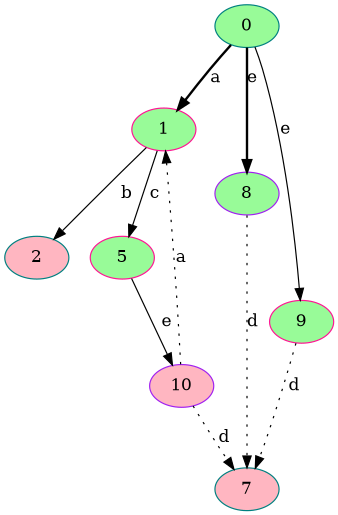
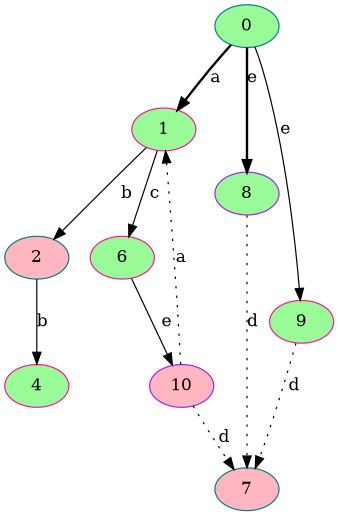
node "5": label "5" -> "6"
node "4": added
